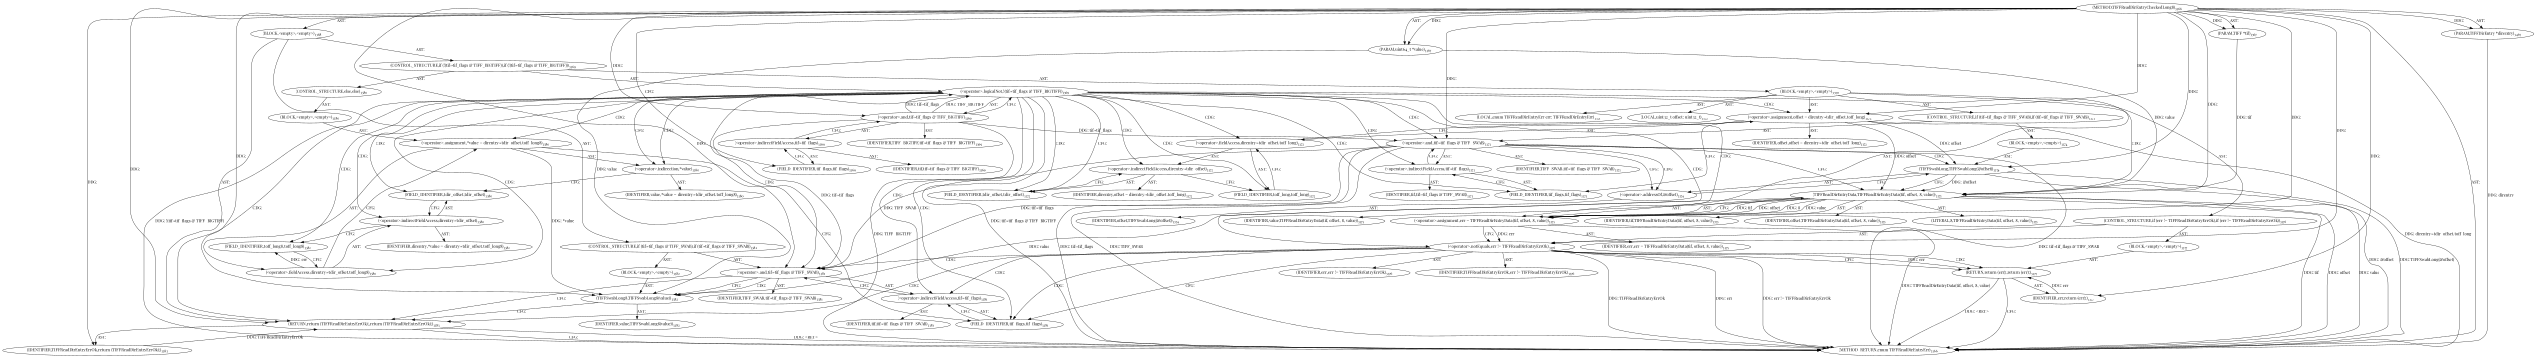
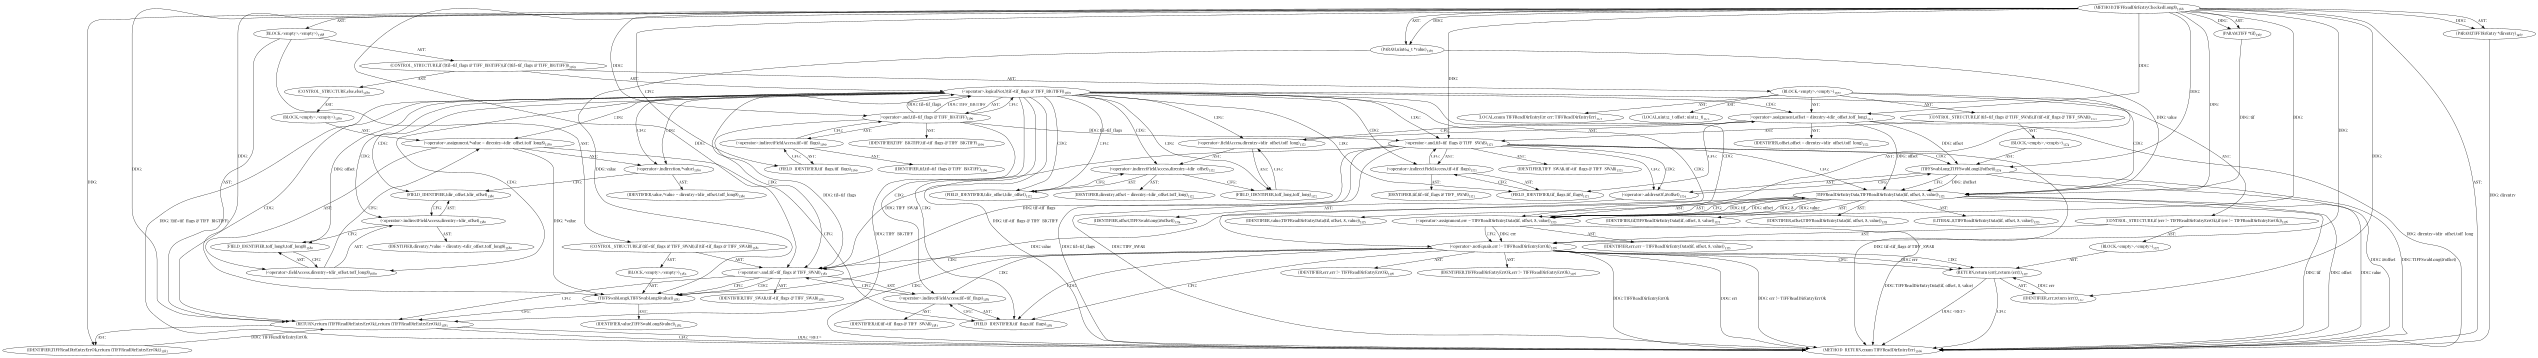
edge "(<operator>.logicalNot,!(tif->tif_flags & TIFF_BIGTIFF))" -> "(FIELD_IDENTIFIER,toff_long8,toff_long8)": label "CDG: " -> "DDG: offset"
edge "(<operator>.fieldAccess,direntry->tdir_offset.toff_long8)" -> "(FIELD_IDENTIFIER,toff_long8,toff_long8)": label "DDG: err" -> "AST: "
node "(<operator>.fieldAccess,direntry->tdir_offset.toff_long8)": text "3380" -> "3680"
